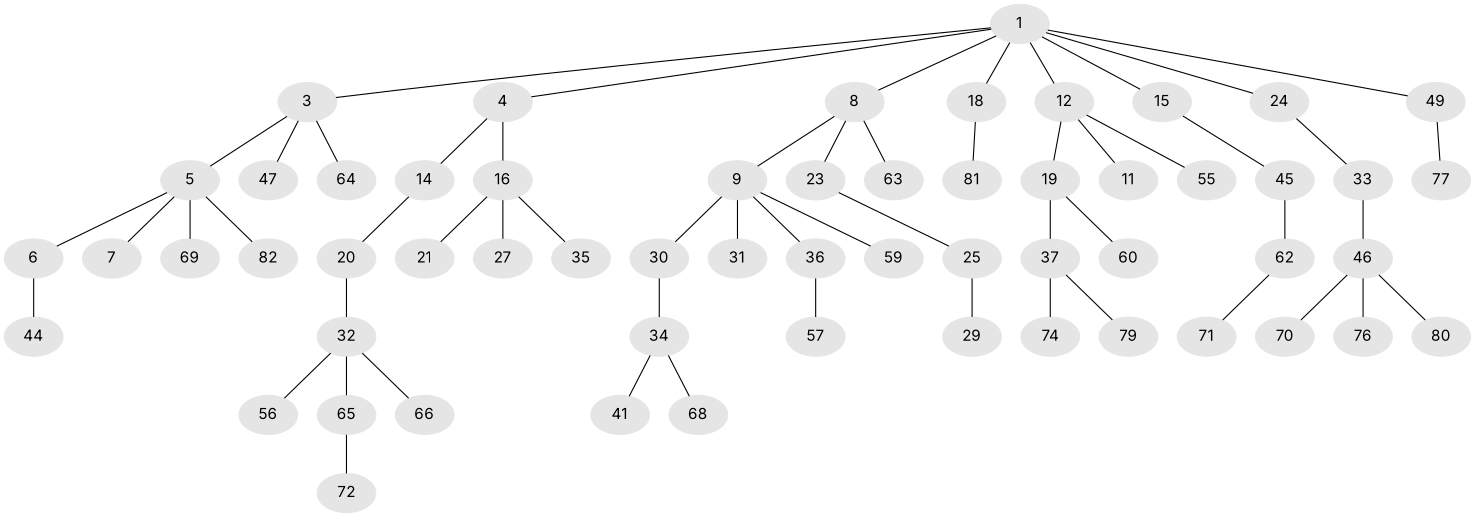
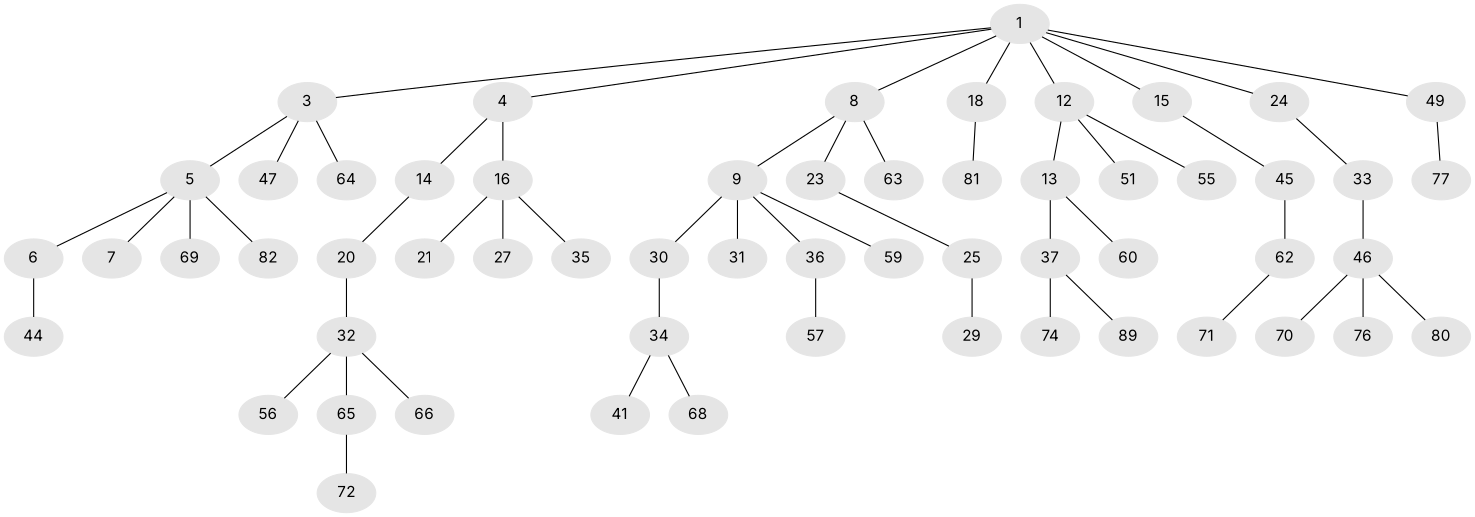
node "19": label "19" -> "13"
node "11": label "11" -> "51"
node "79": label "79" -> "89"
